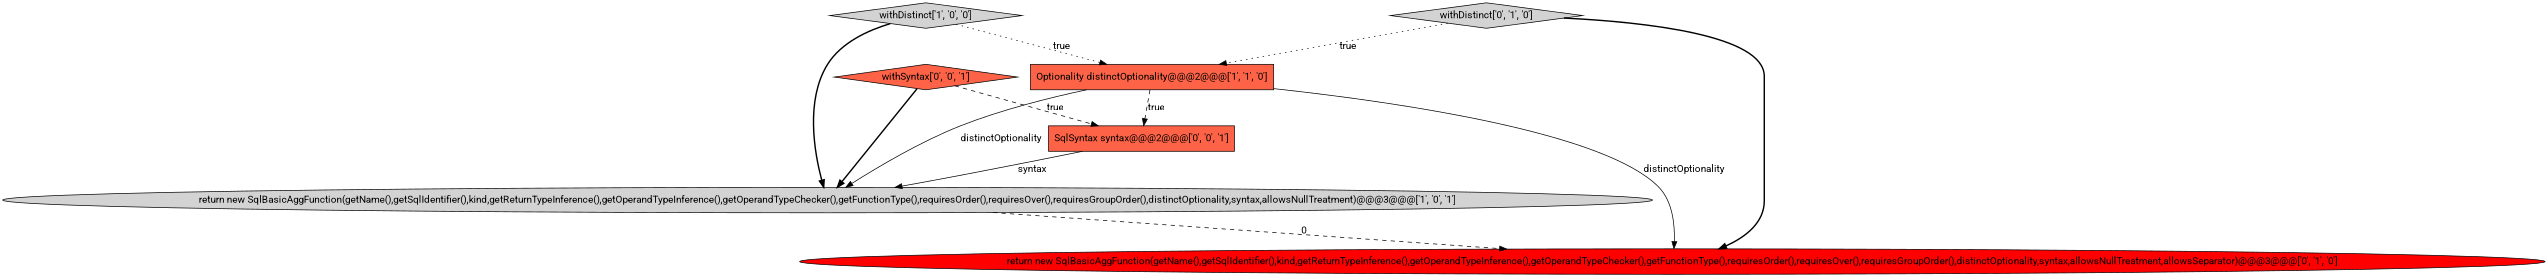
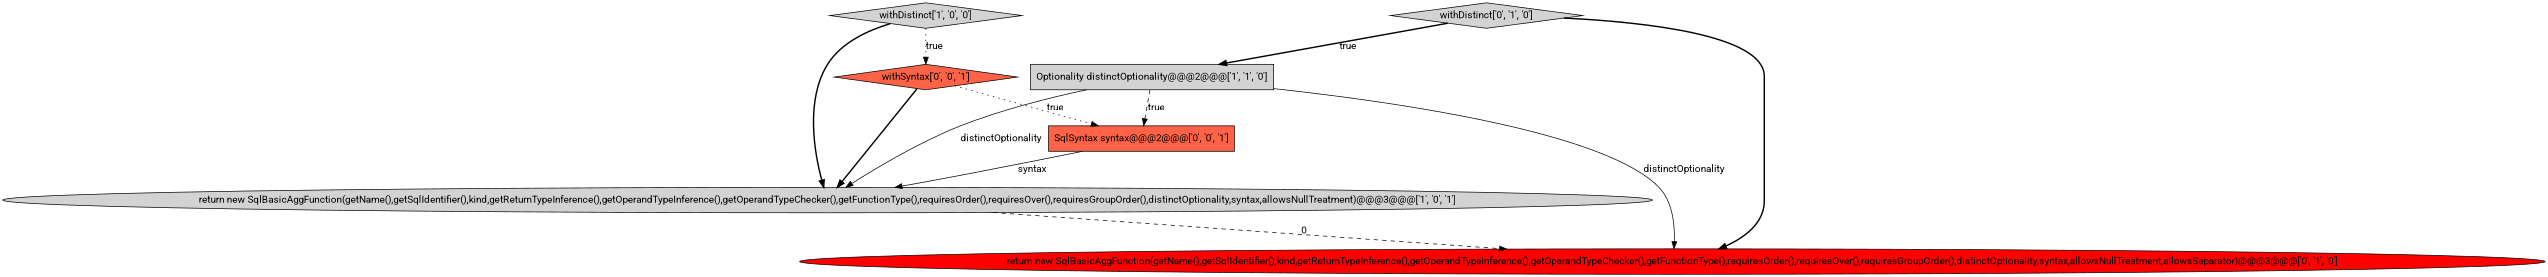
edge "withDistinct['1', '0', '0']" -> "Optionality distinctOptionality@@@2@@@['1', '1', '0']": now "withDistinct['1', '0', '0']" -> "withSyntax['0', '0', '1']"
edge "withDistinct['0', '1', '0']" -> "Optionality distinctOptionality@@@2@@@['1', '1', '0']": style dotted -> bold
node "Optionality distinctOptionality@@@2@@@['1', '1', '0']": fillcolor tomato -> lightgray
edge "withSyntax['0', '0', '1']" -> "SqlSyntax syntax@@@2@@@['0', '0', '1']": style dashed -> dotted
